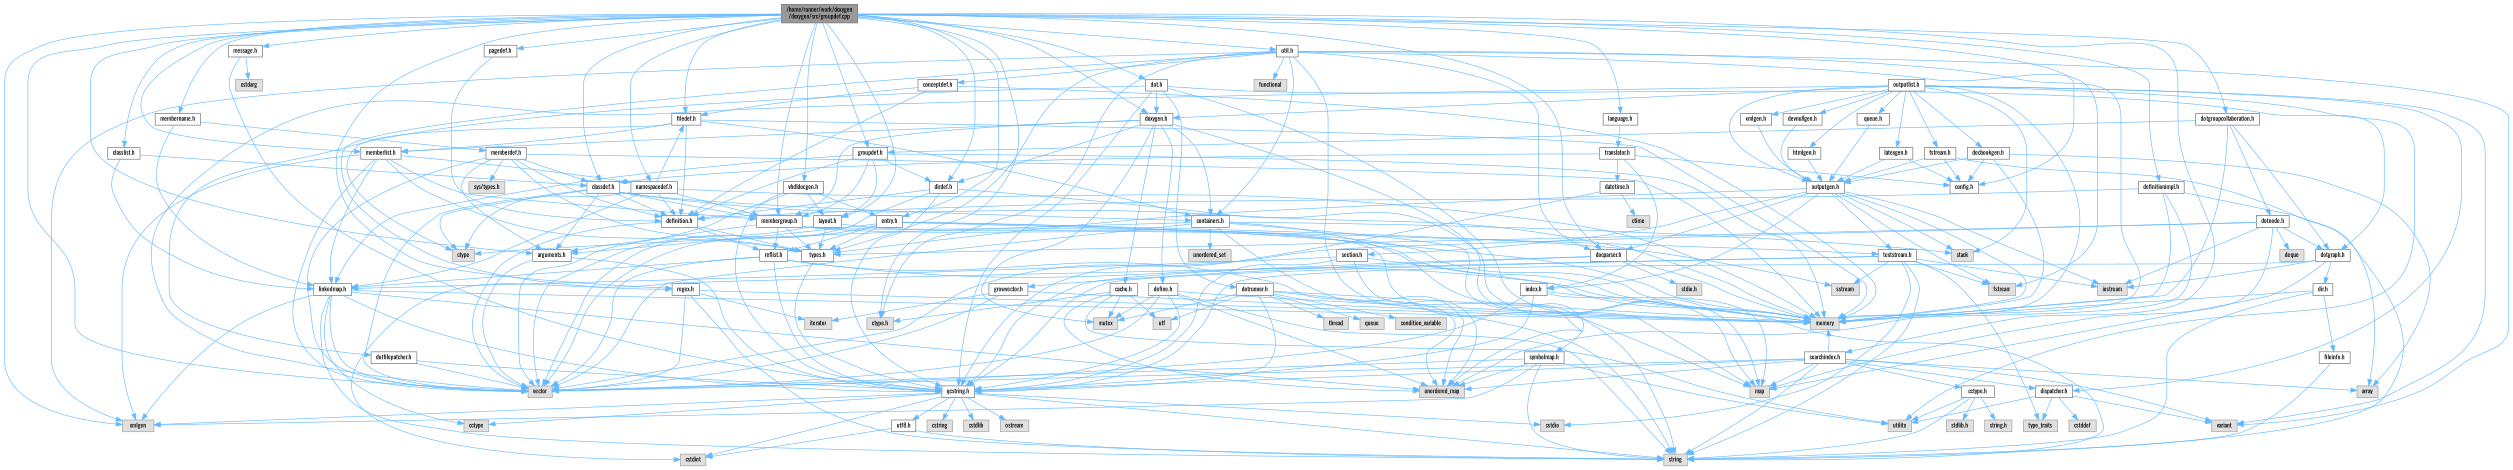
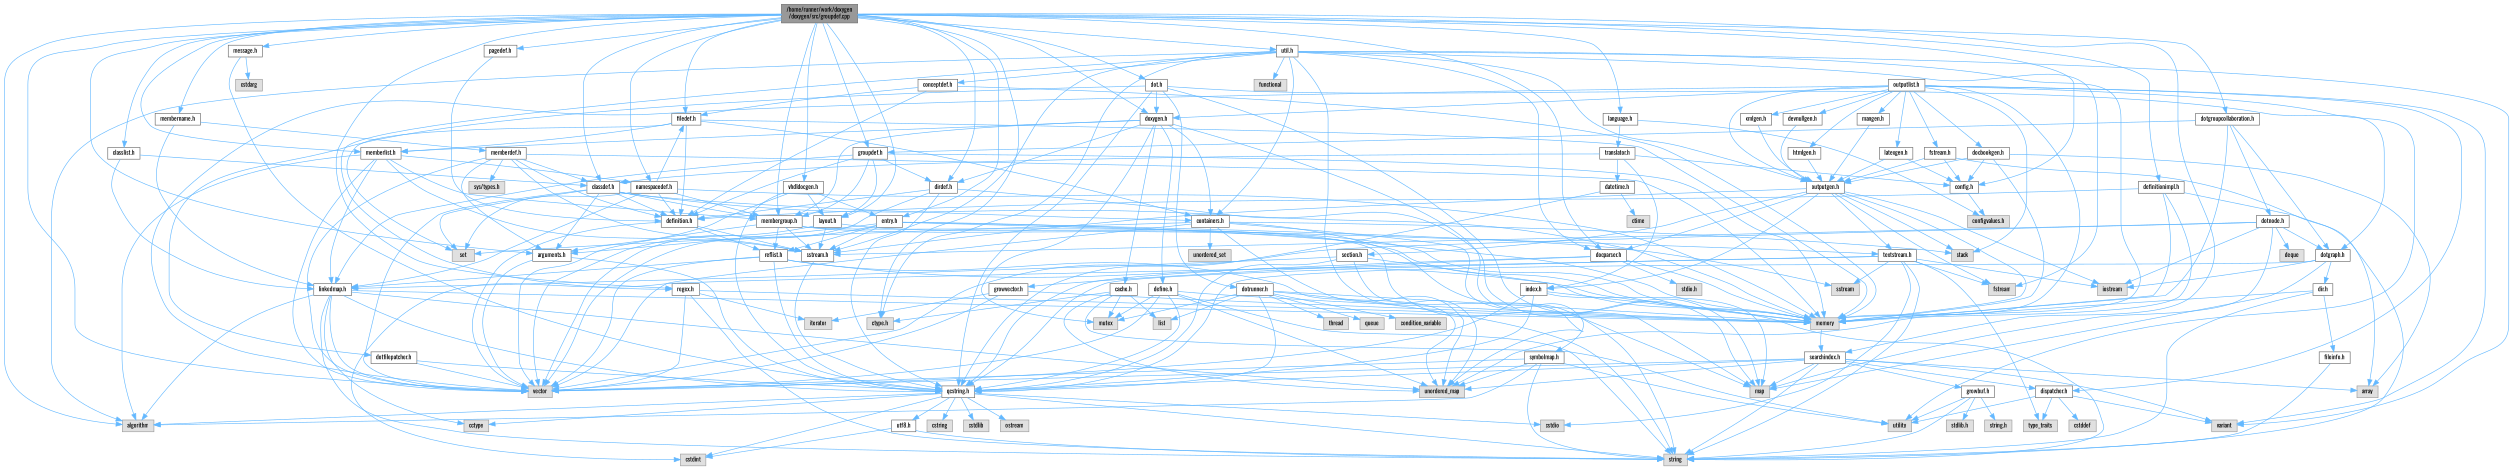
edge "util.h" -> "outputgen.h": added
node "queue.h": label "queue.h" -> "mangen.h"
node "configvalues.h": added
node "ctype": label "ctype" -> "set"
node "types.h": label "types.h" -> "sstream.h"
node "utf": label "utf" -> "list"
edge "searchindex.h" -> "memory": reversed
node "cctype.h": label "cctype.h" -> "growbuf.h"
node "xmlgen": label "xmlgen" -> "algorithm"
